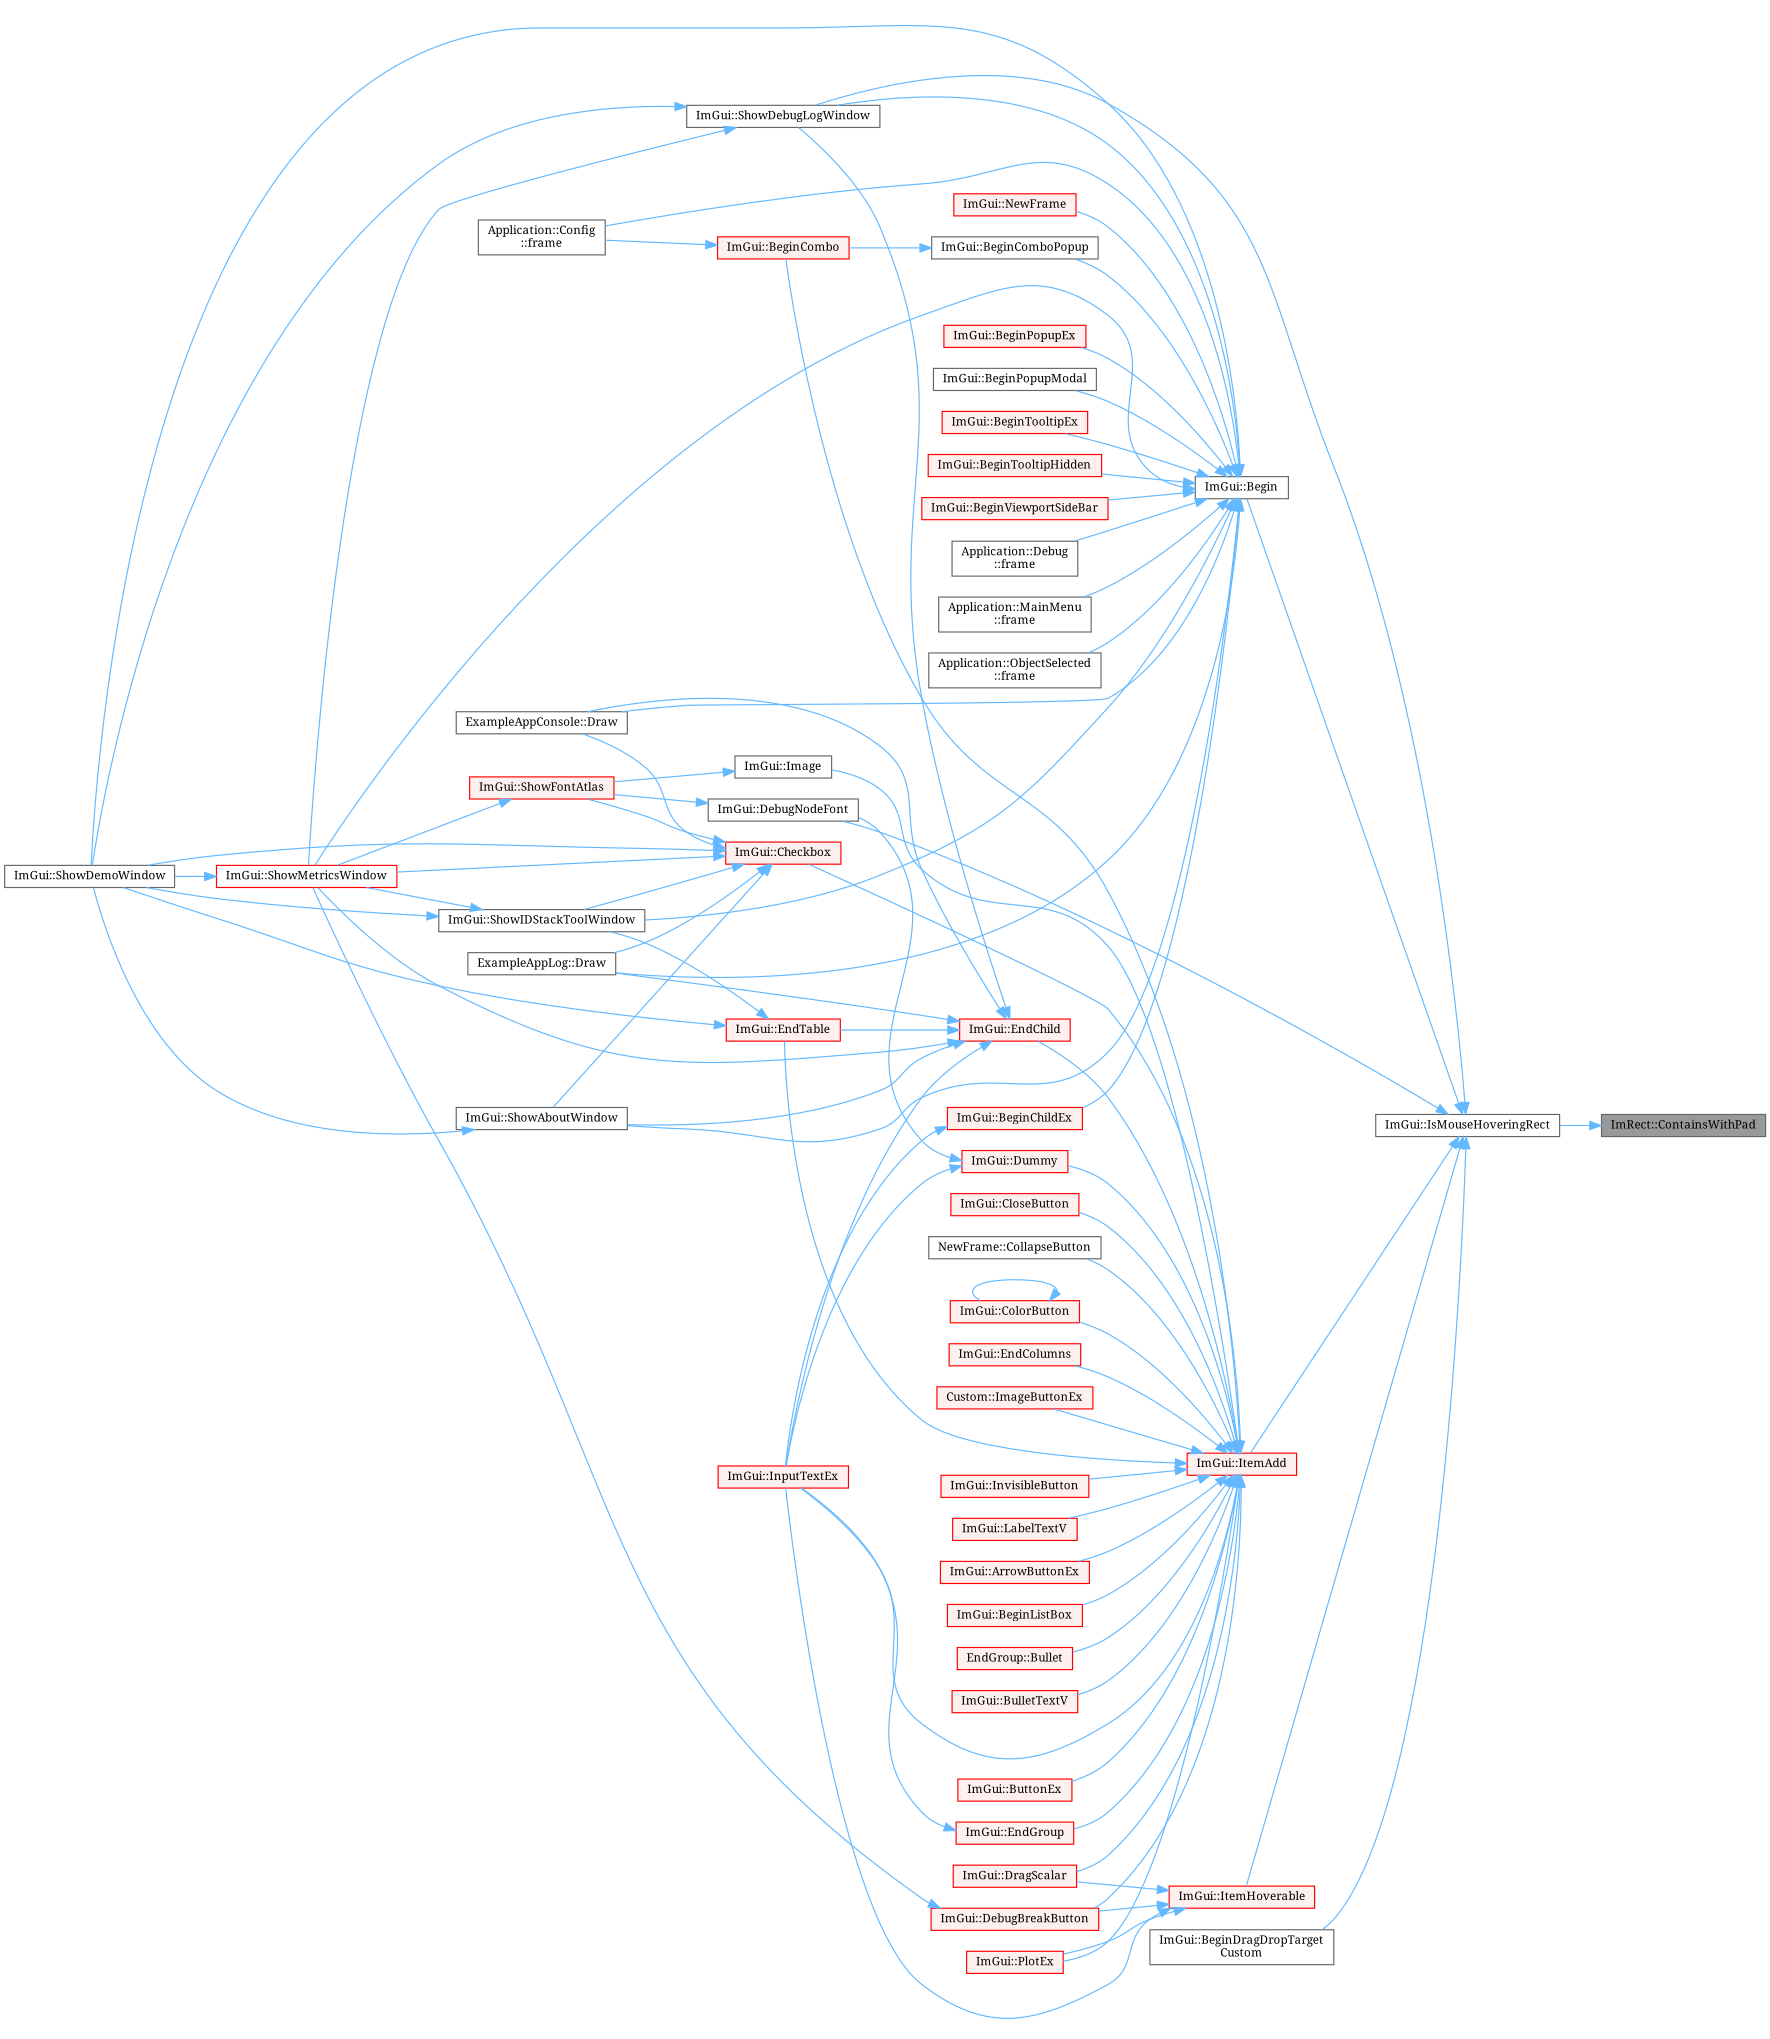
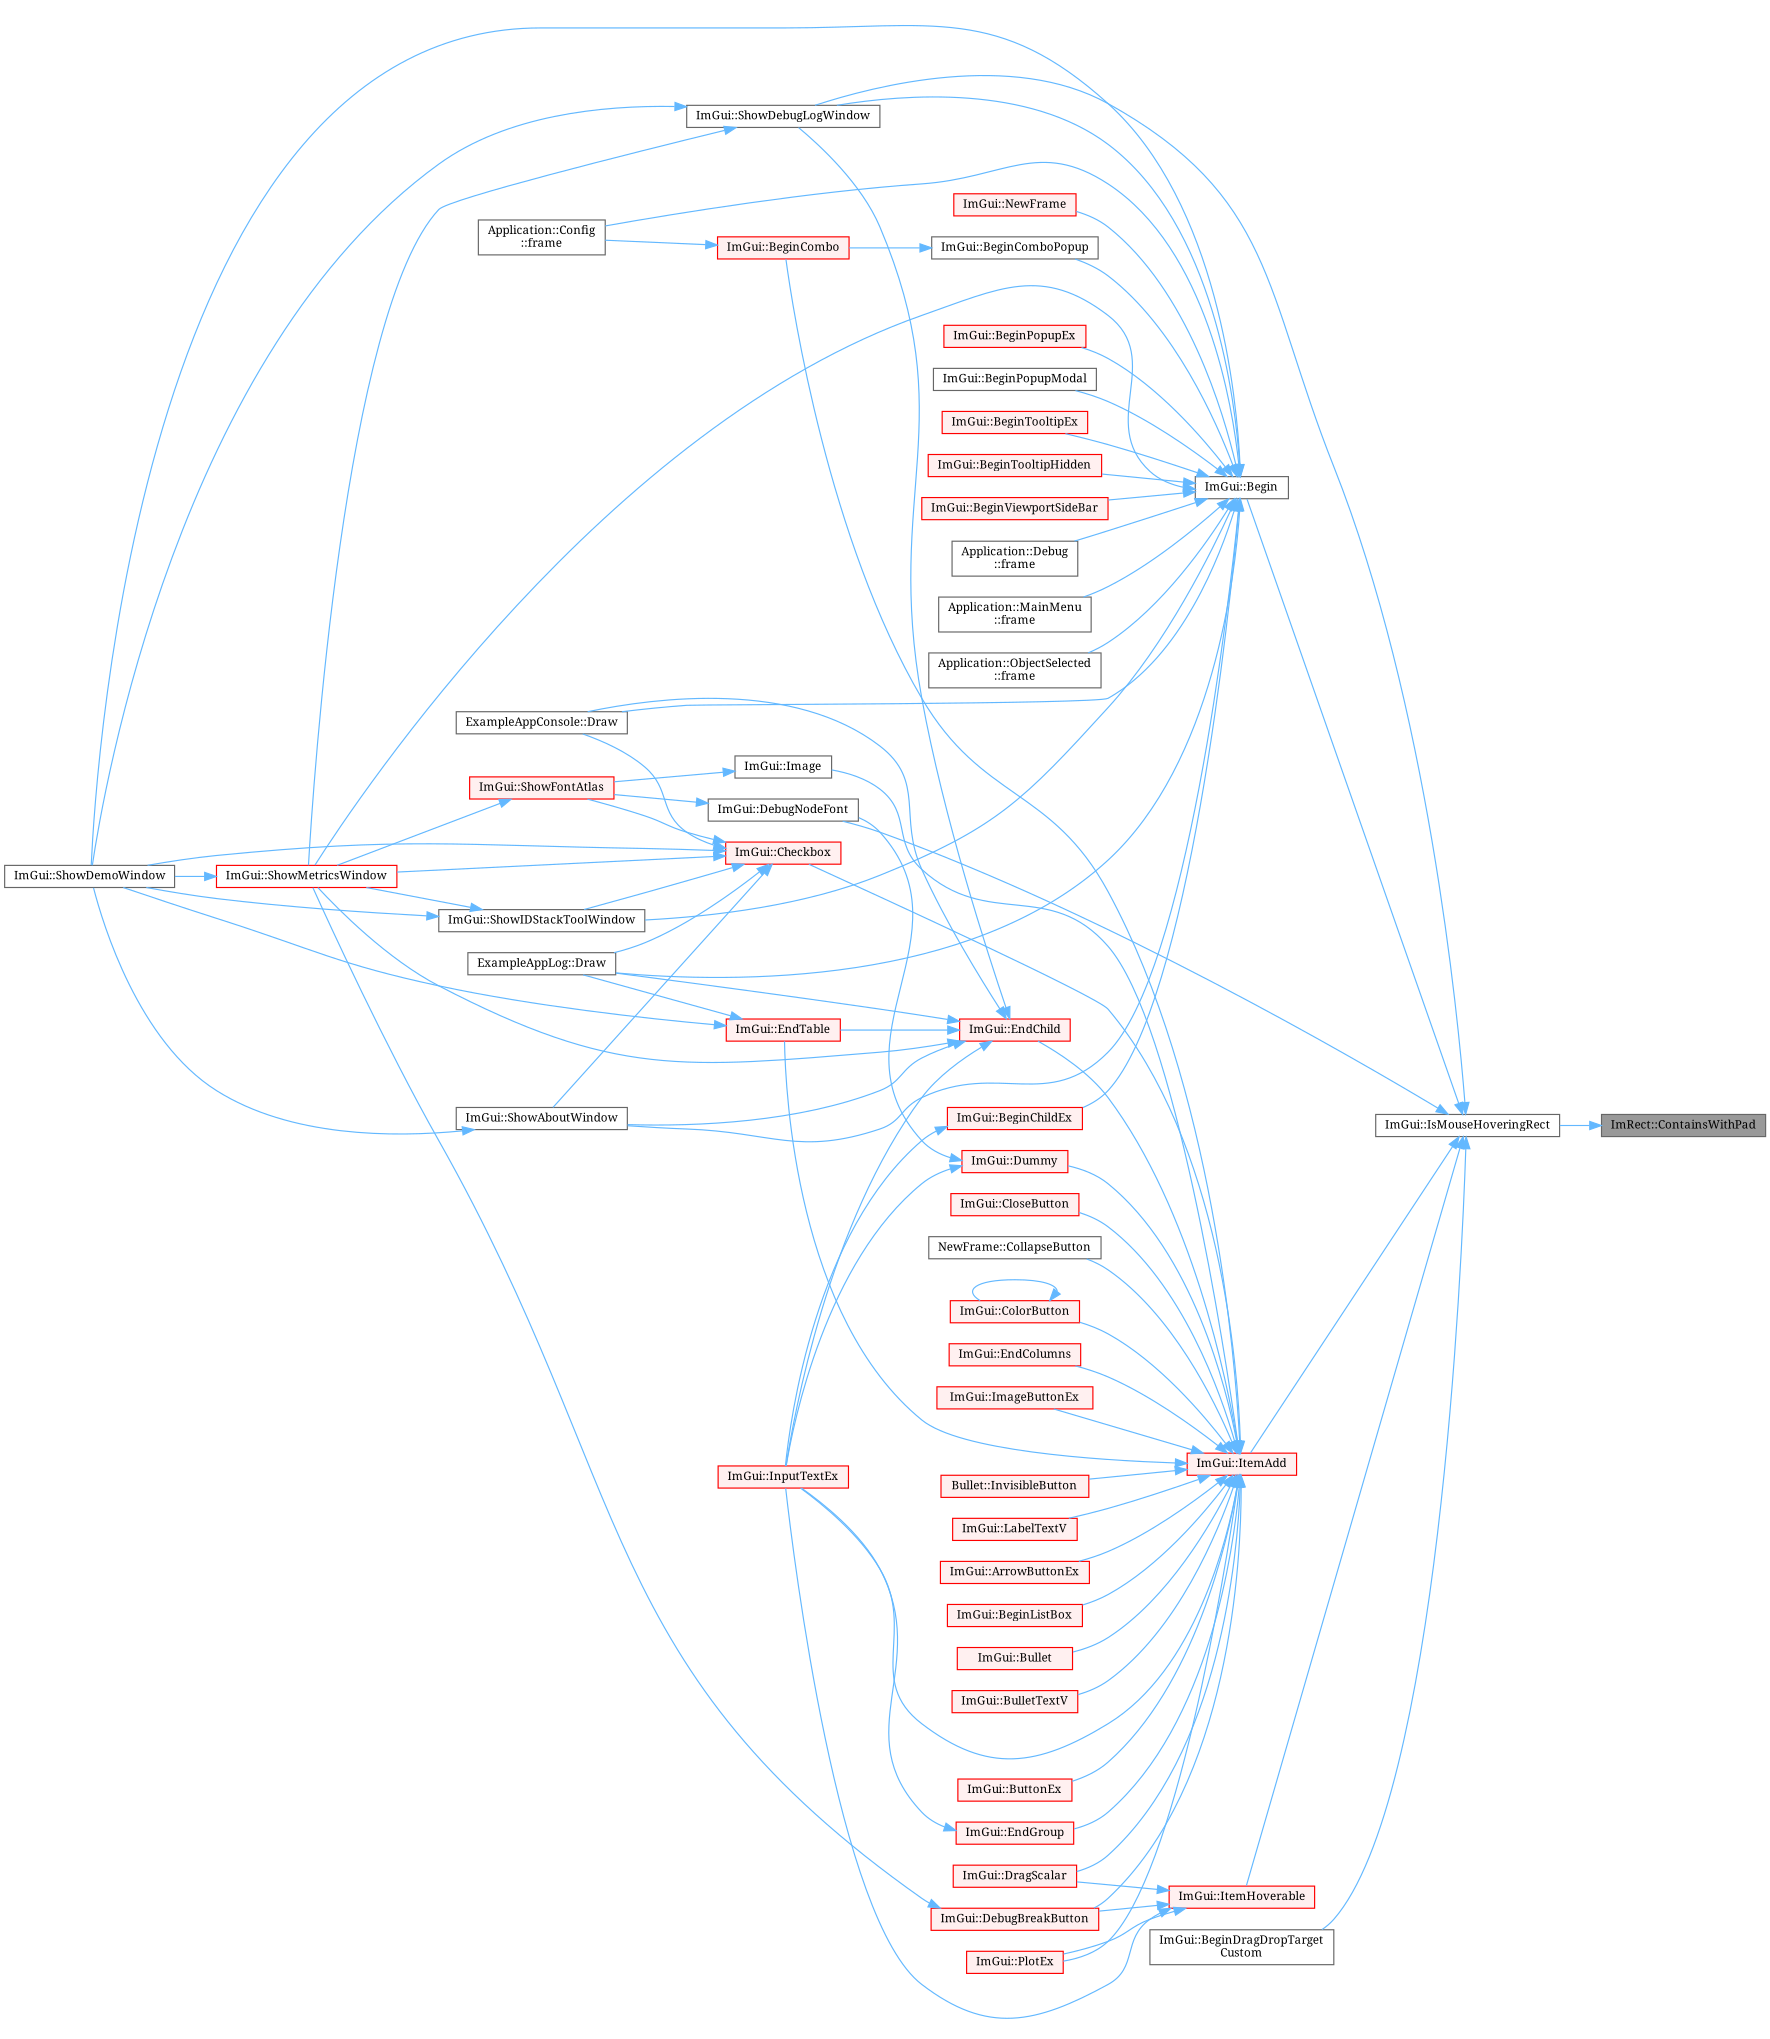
edge "ImGui::ShowIDStackToolWindow" -> "ImGui::EndTable": now "ExampleAppLog::Draw" -> "ImGui::EndTable"
node "Custom::ImageButtonEx": label "Custom::ImageButtonEx" -> "ImGui::ImageButtonEx"
node "ImGui::InvisibleButton": label "ImGui::InvisibleButton" -> "Bullet::InvisibleButton"
node "EndGroup::Bullet": label "EndGroup::Bullet" -> "ImGui::Bullet"
